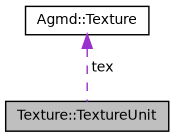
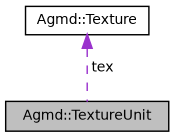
node "Texture::TextureUnit": label "Texture::TextureUnit" -> "Agmd::TextureUnit"
